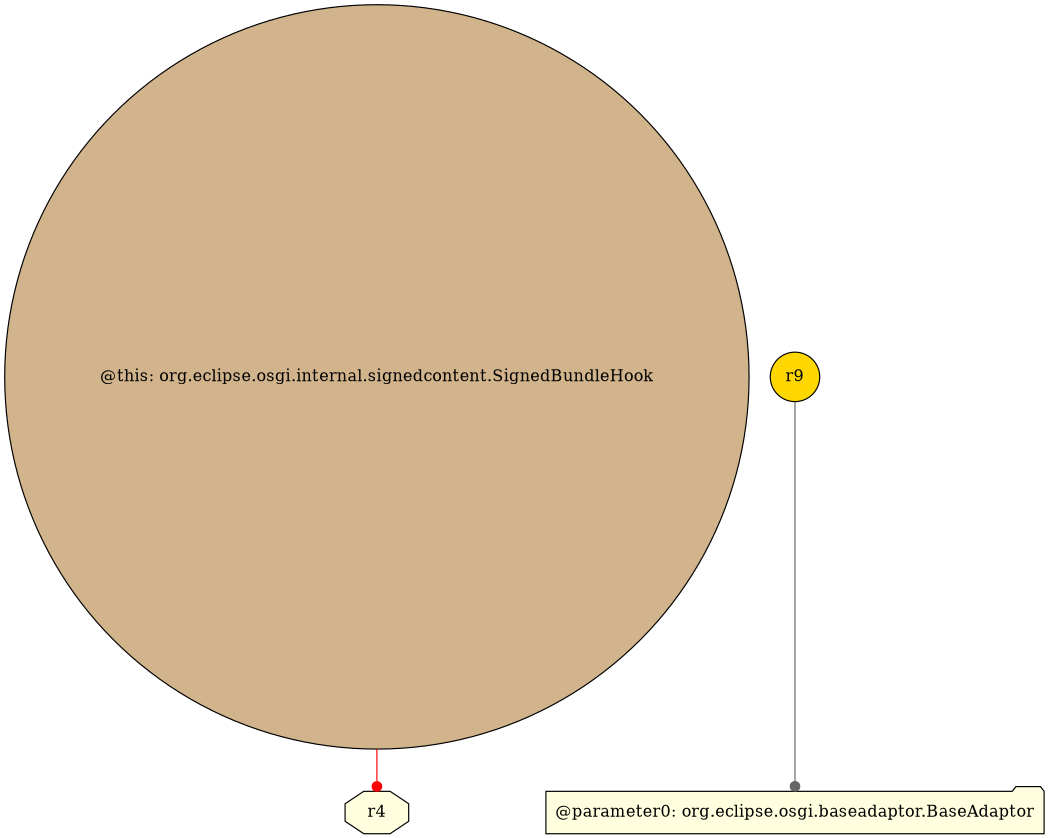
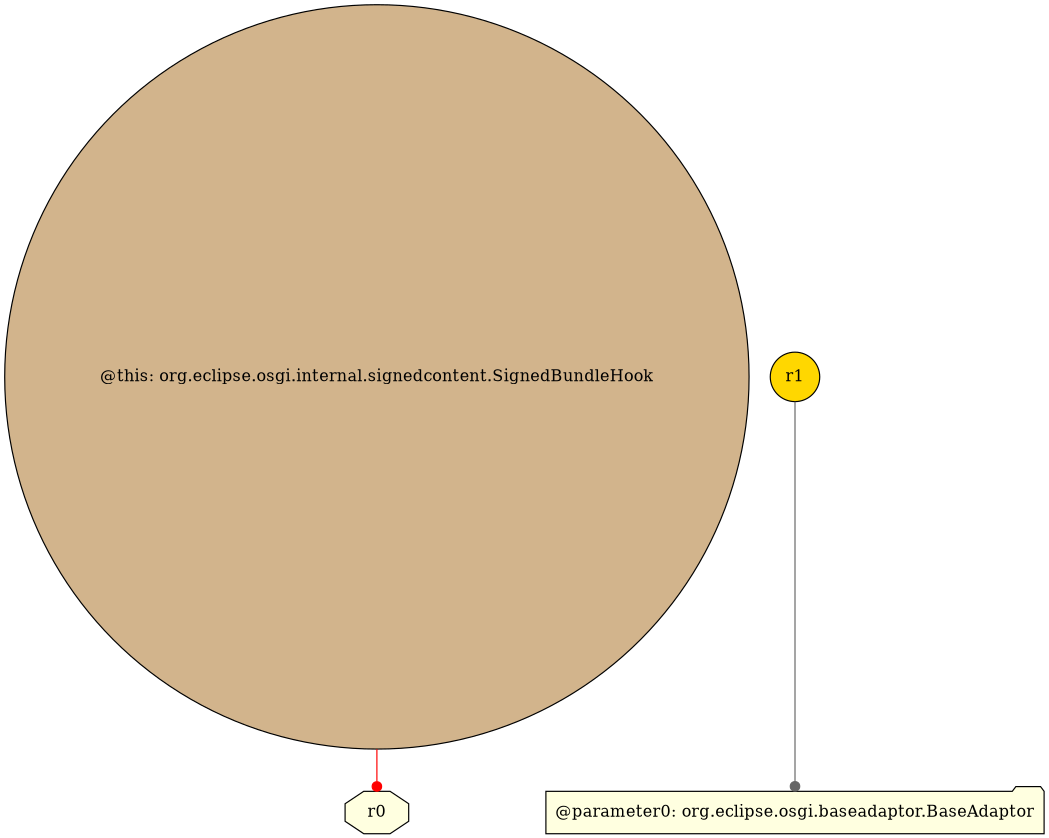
node "r9": label "r9" -> "r1"
node "r4": label "r4" -> "r0"
